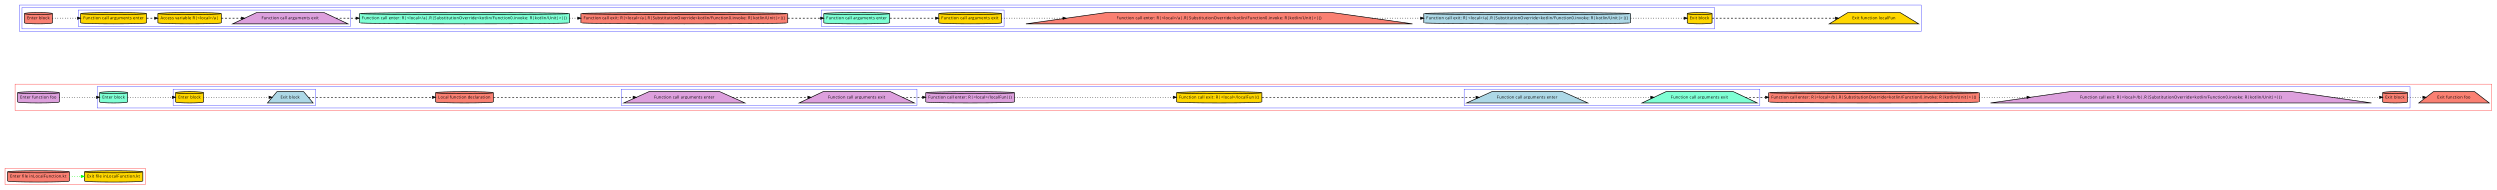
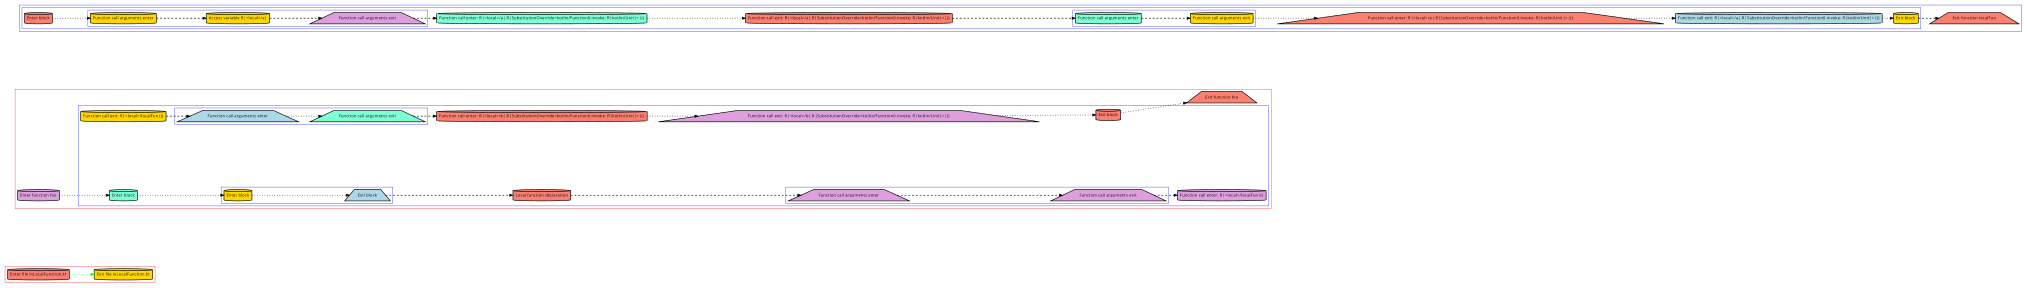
node "Exit function localFun": fillcolor gold -> salmon
edge "Function call enter: R|<local>/localFun|()" -> "Function call exit: R|<local>/localFun|()": removed
